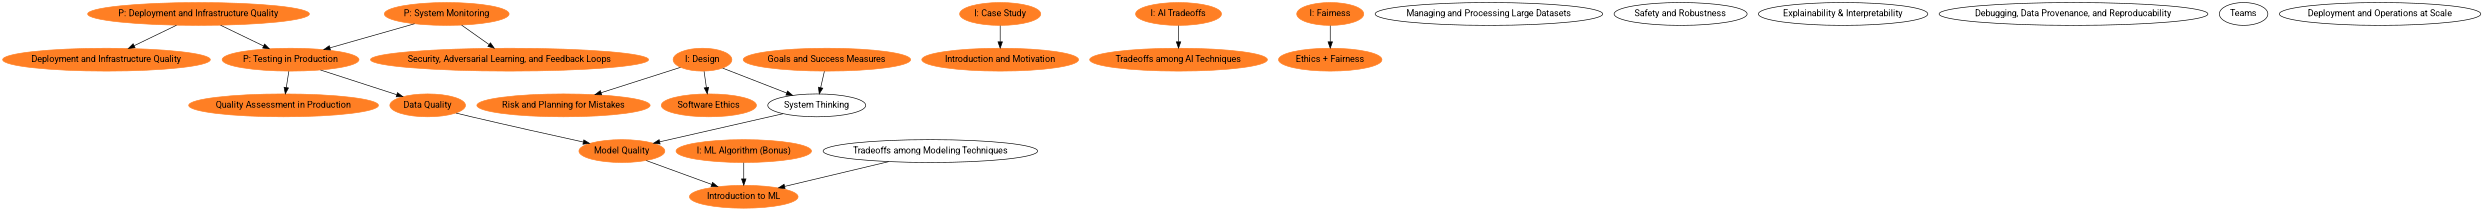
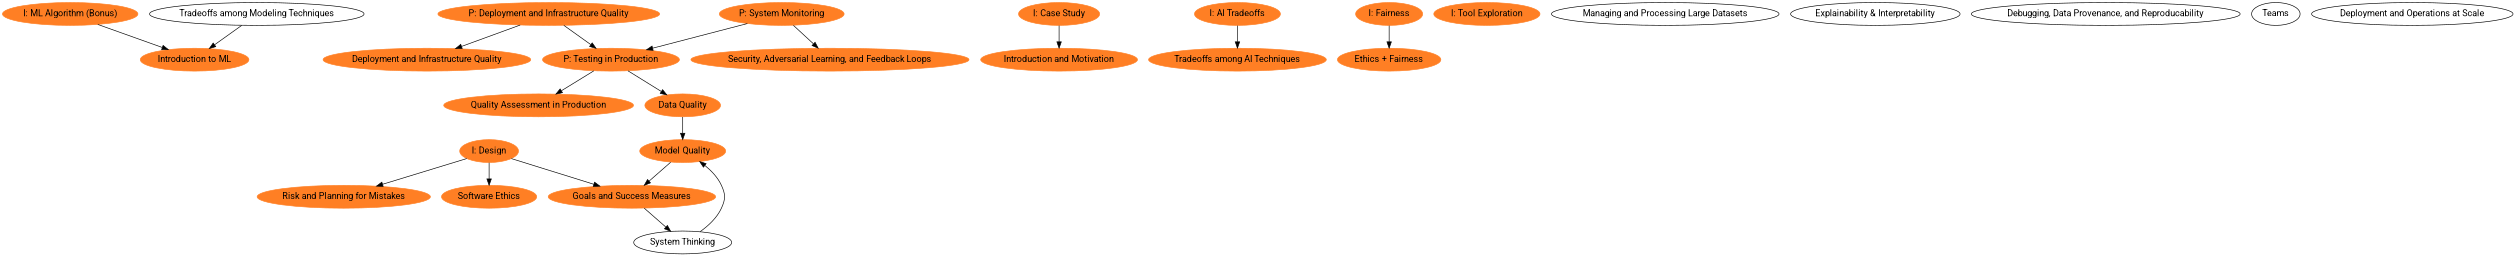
node "I: Tool Exploration": added
node "Safety and Robustness": removed
edge "I: Design" -> "System Thinking": now "I: Design" -> "Goals and Success Measures"
edge "Model Quality" -> "Introduction to ML": now "Model Quality" -> "Goals and Success Measures"
